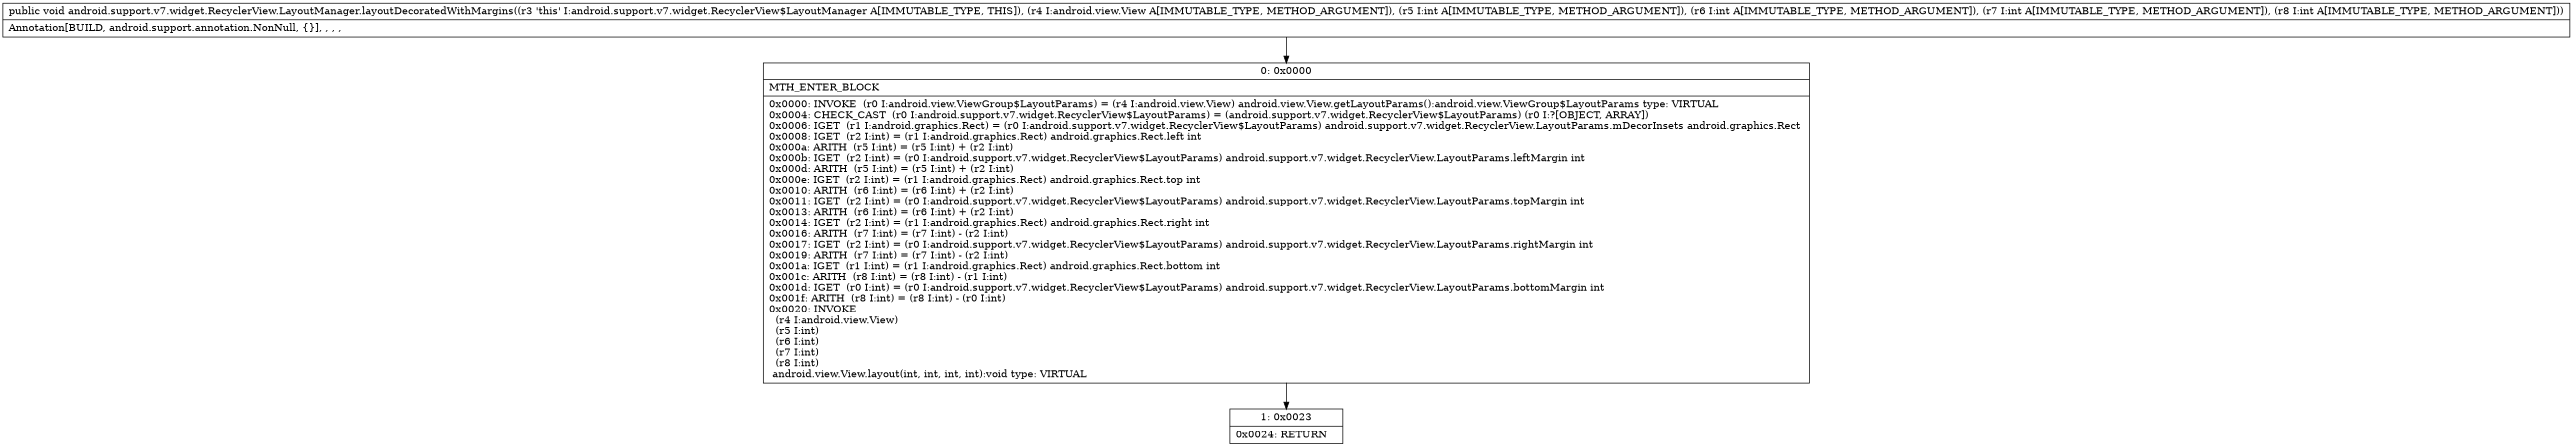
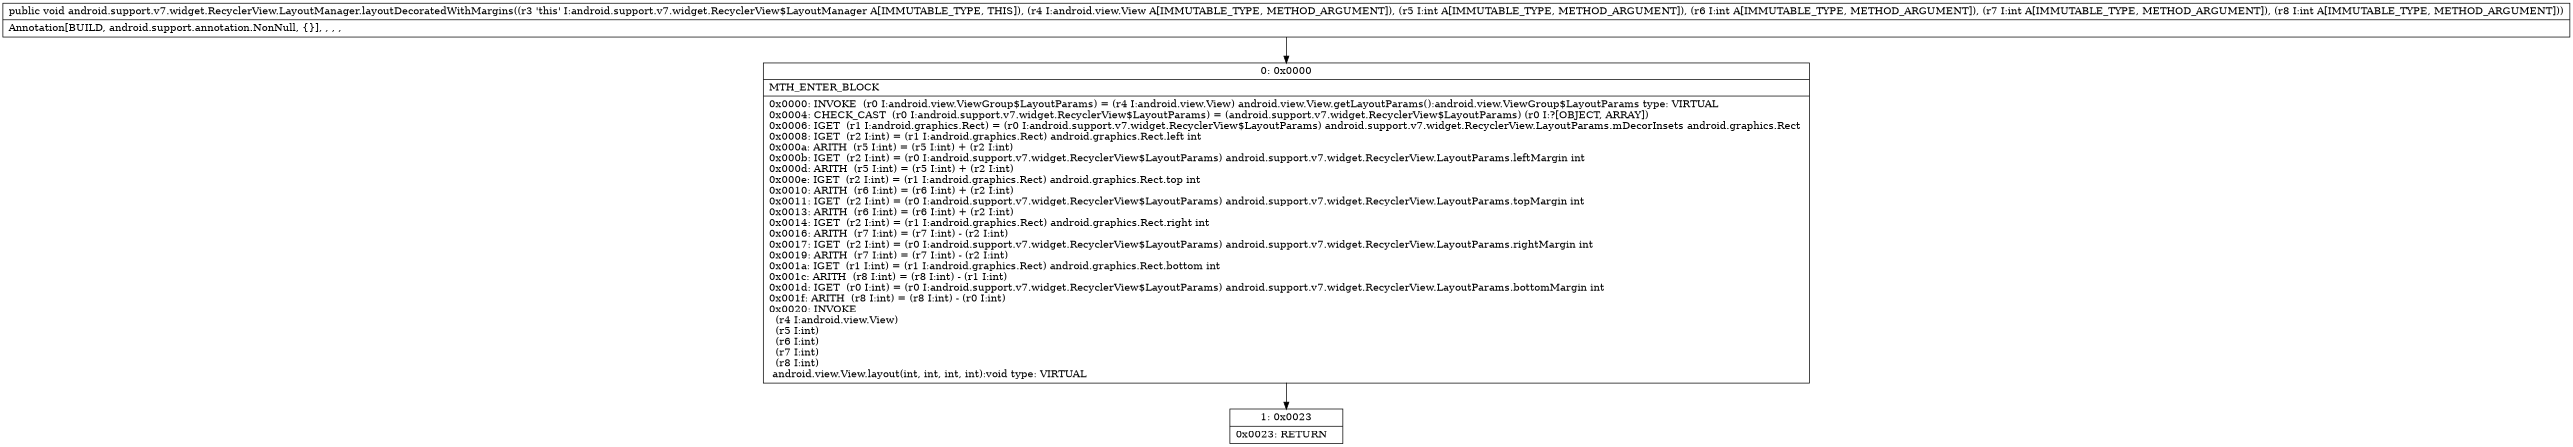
node "1: 0x0023": text "0x0024: RETURN" -> "0x0023: RETURN"
